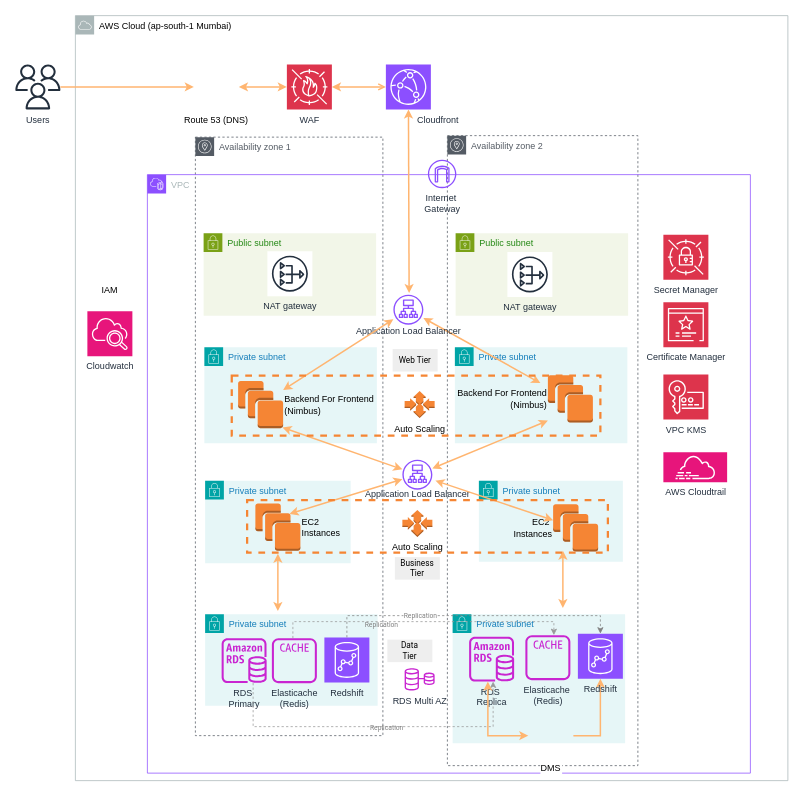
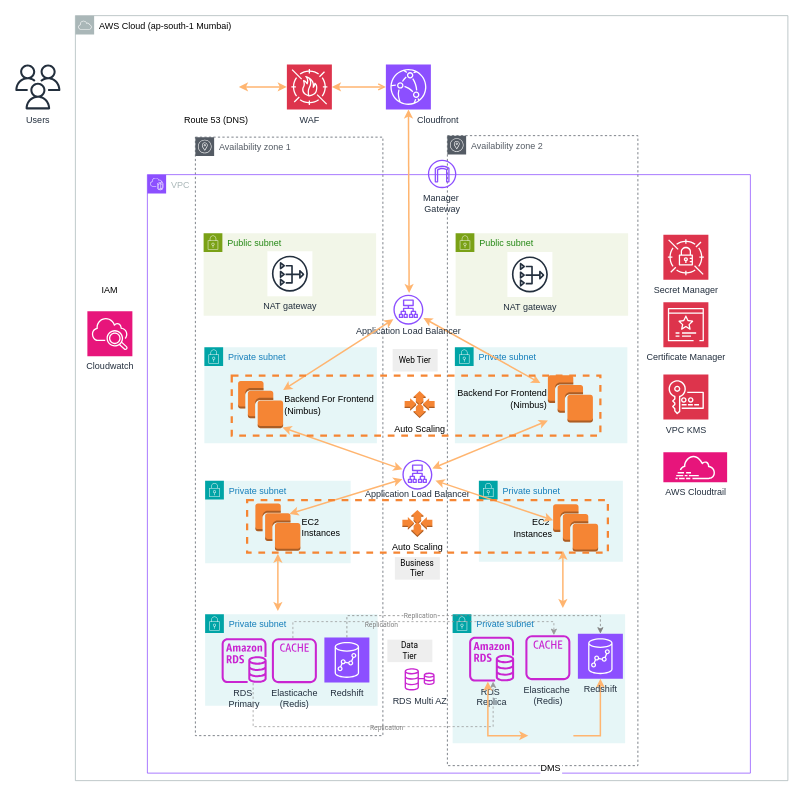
edge "Users" -> "Route 53 (DNS)": removed
node "Internet Gateway": label "Internet Gateway" -> "Manager Gateway"
